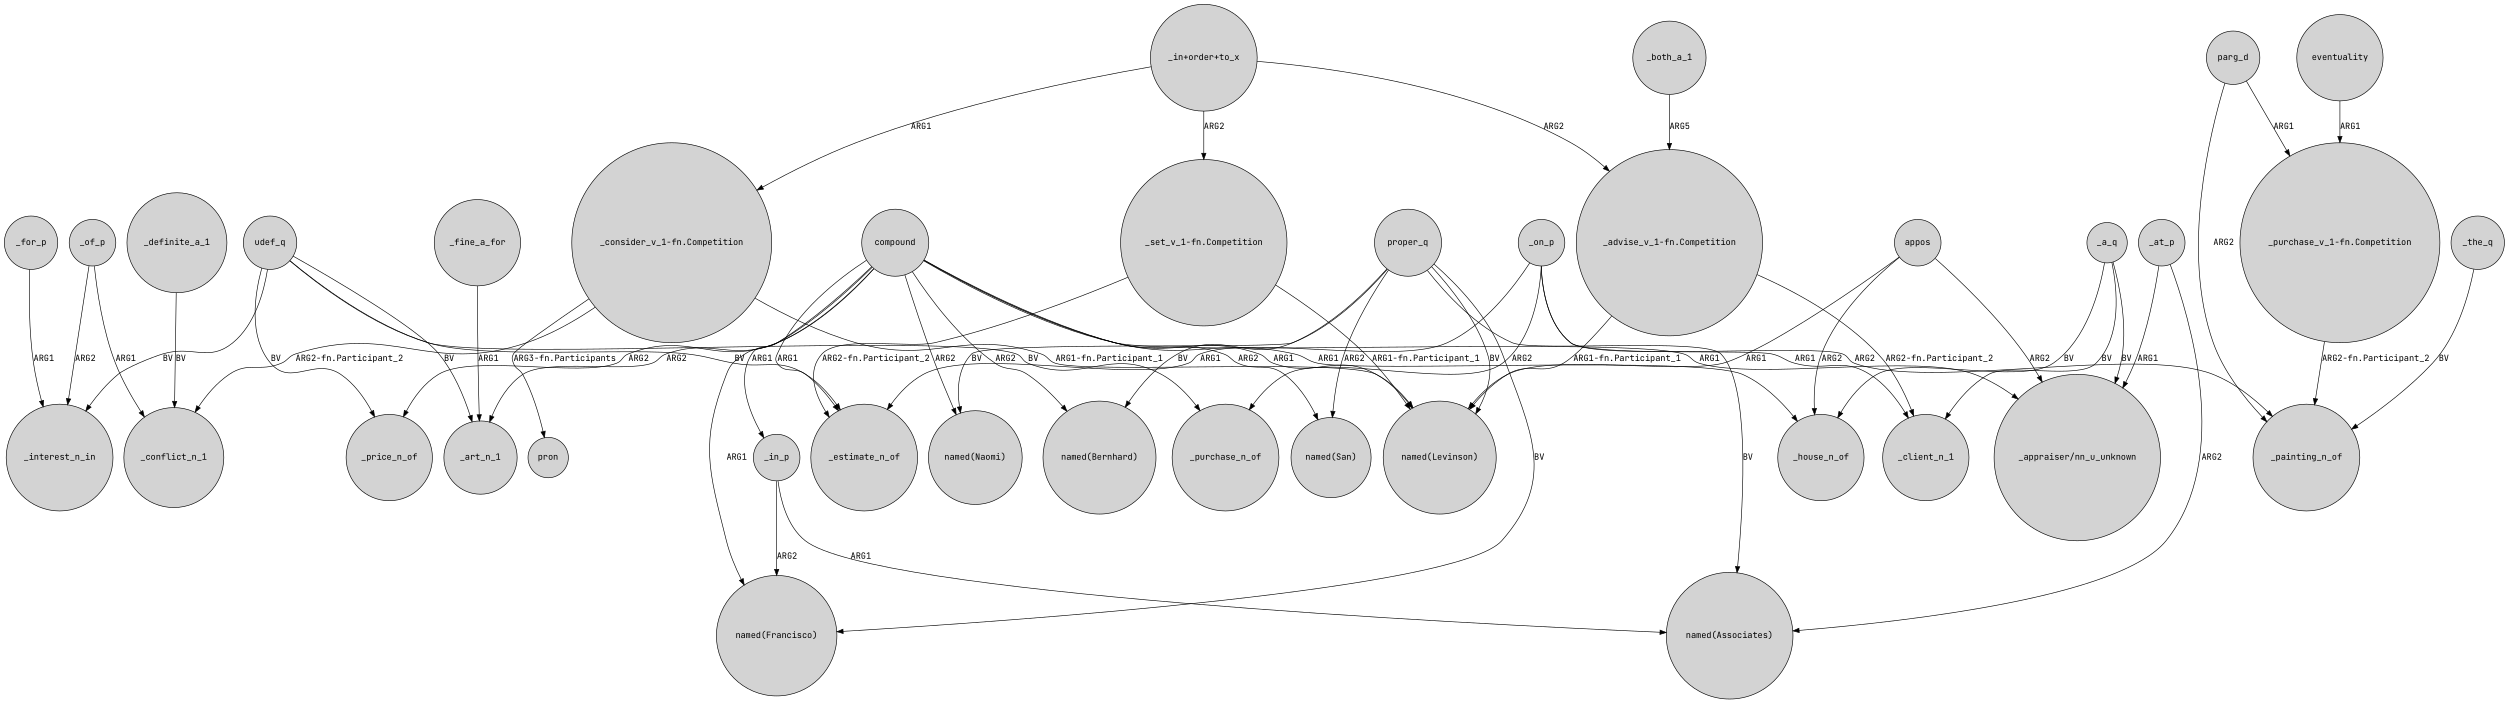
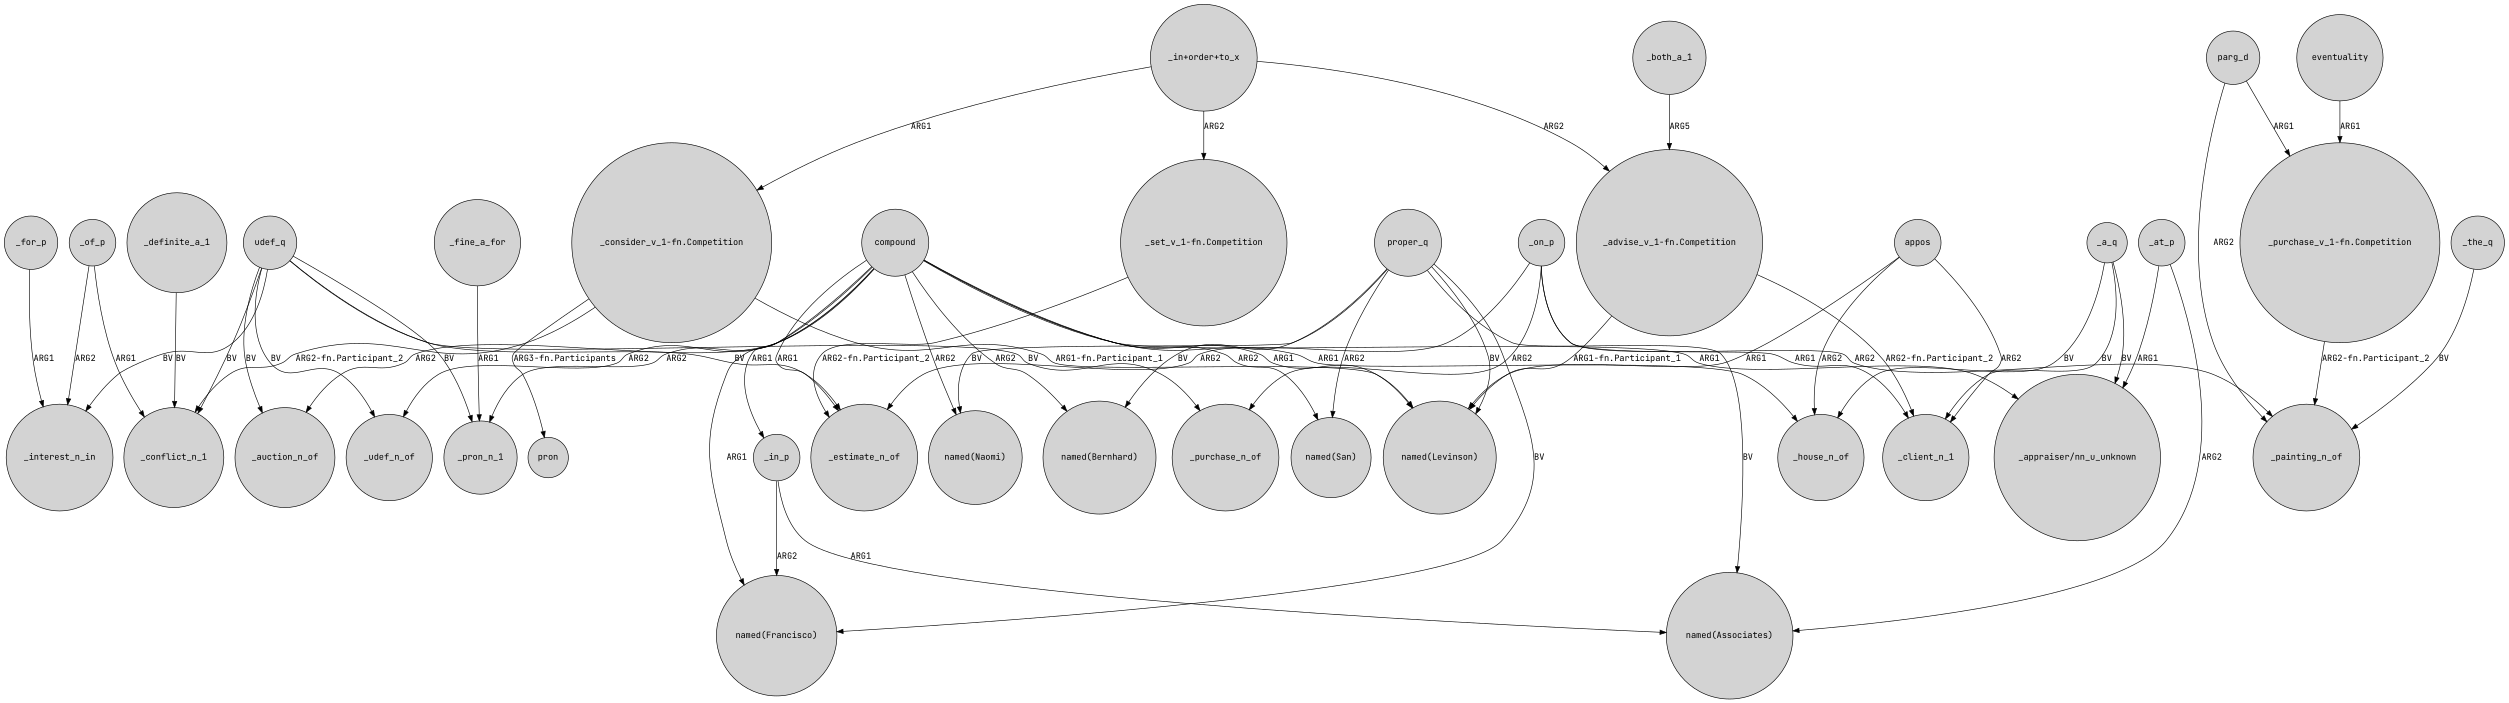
edge "appos" -> "_appraiser/nn_u_unknown": now "appos" -> "_client_n_1"
edge "udef_q" -> "_conflict_n_1": added, label "BV"
edge "_set_v_1-fn.Competition" -> "named(Levinson)": removed, label "ARG1-fn.Participant_1"
edge "_on_p" -> "_estimate_n_of": label "ARG1" -> "ARG2"
node "_auction_n_of": added
node "_price_n_of": label "_price_n_of" -> "_udef_n_of"
node "_art_n_1": label "_art_n_1" -> "_pron_n_1"
